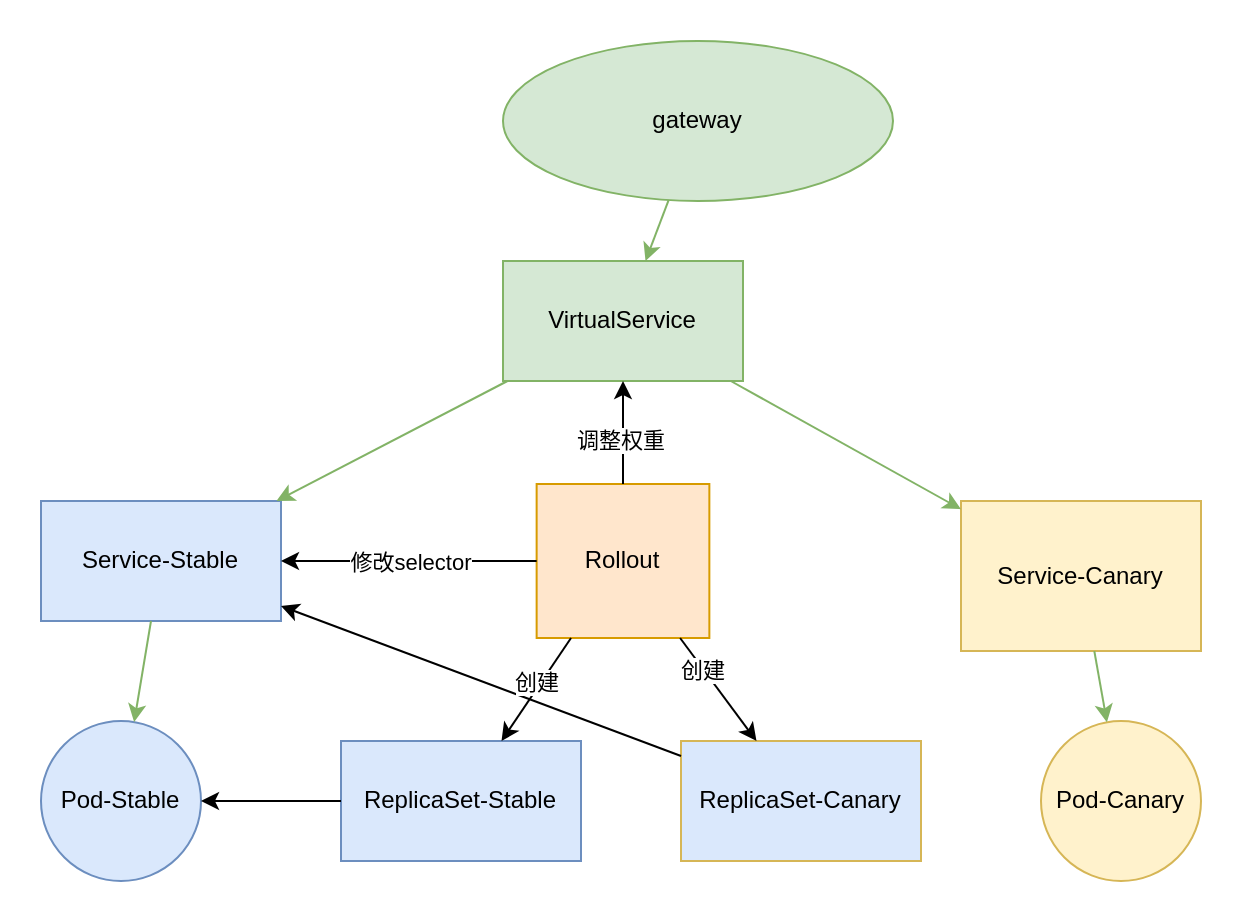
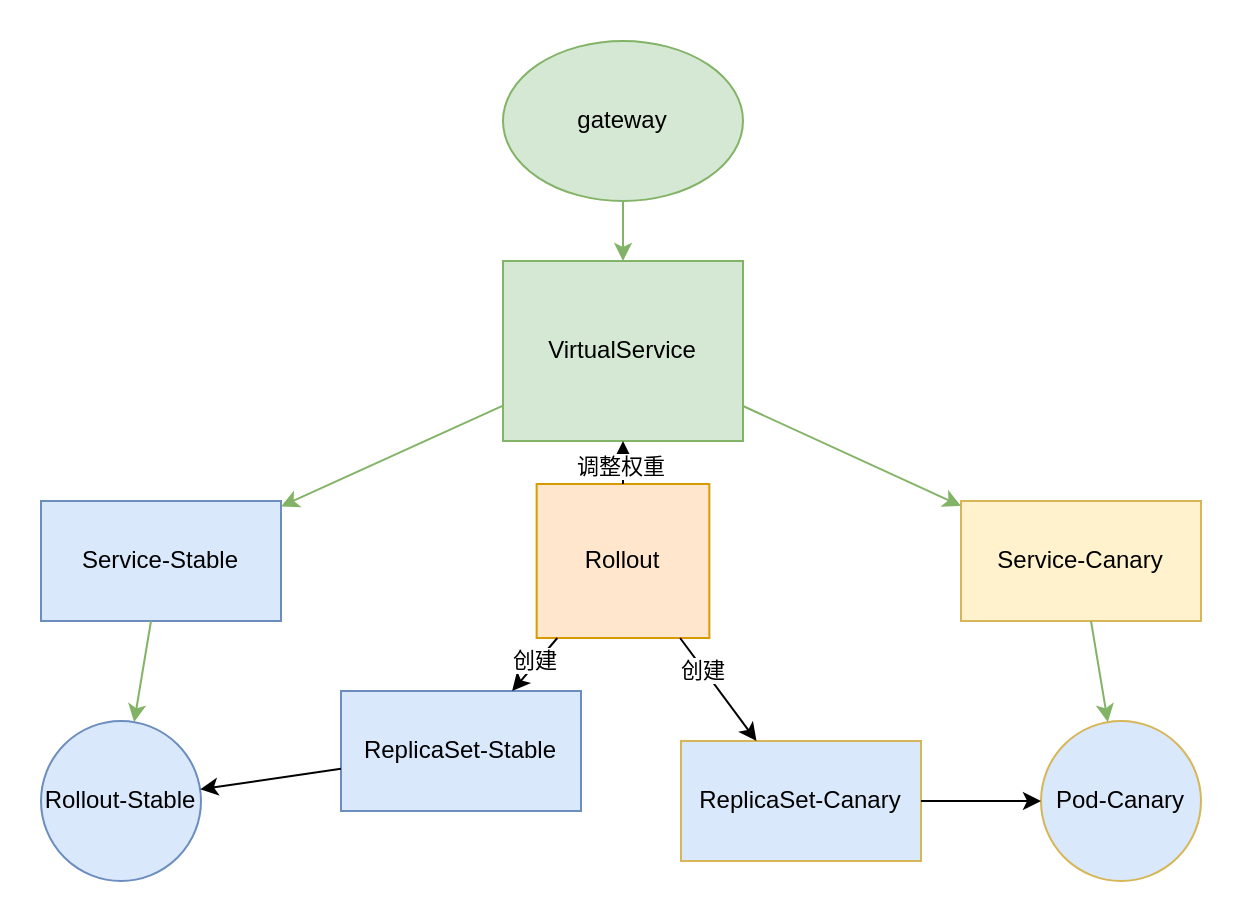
node "gateway": size 390x160 -> 240x160
node "VirtualService": size 240x120 -> 240x180
edge "Rollout" -> "Service-Stable": removed, label "修改selector"
node "Service-Canary": size 240x150 -> 240x120
edge "ReplicaSet-Canary" -> "Service-Stable": now "ReplicaSet-Canary" -> "Pod-Canary"
node "Pod-Stable": label "Pod-Stable" -> "Rollout-Stable"
node "ReplicaSet-Stable": moved (461, 801) -> (461, 751)
node "Pod-Canary": fillcolor #fff2cc -> #dae8fc
